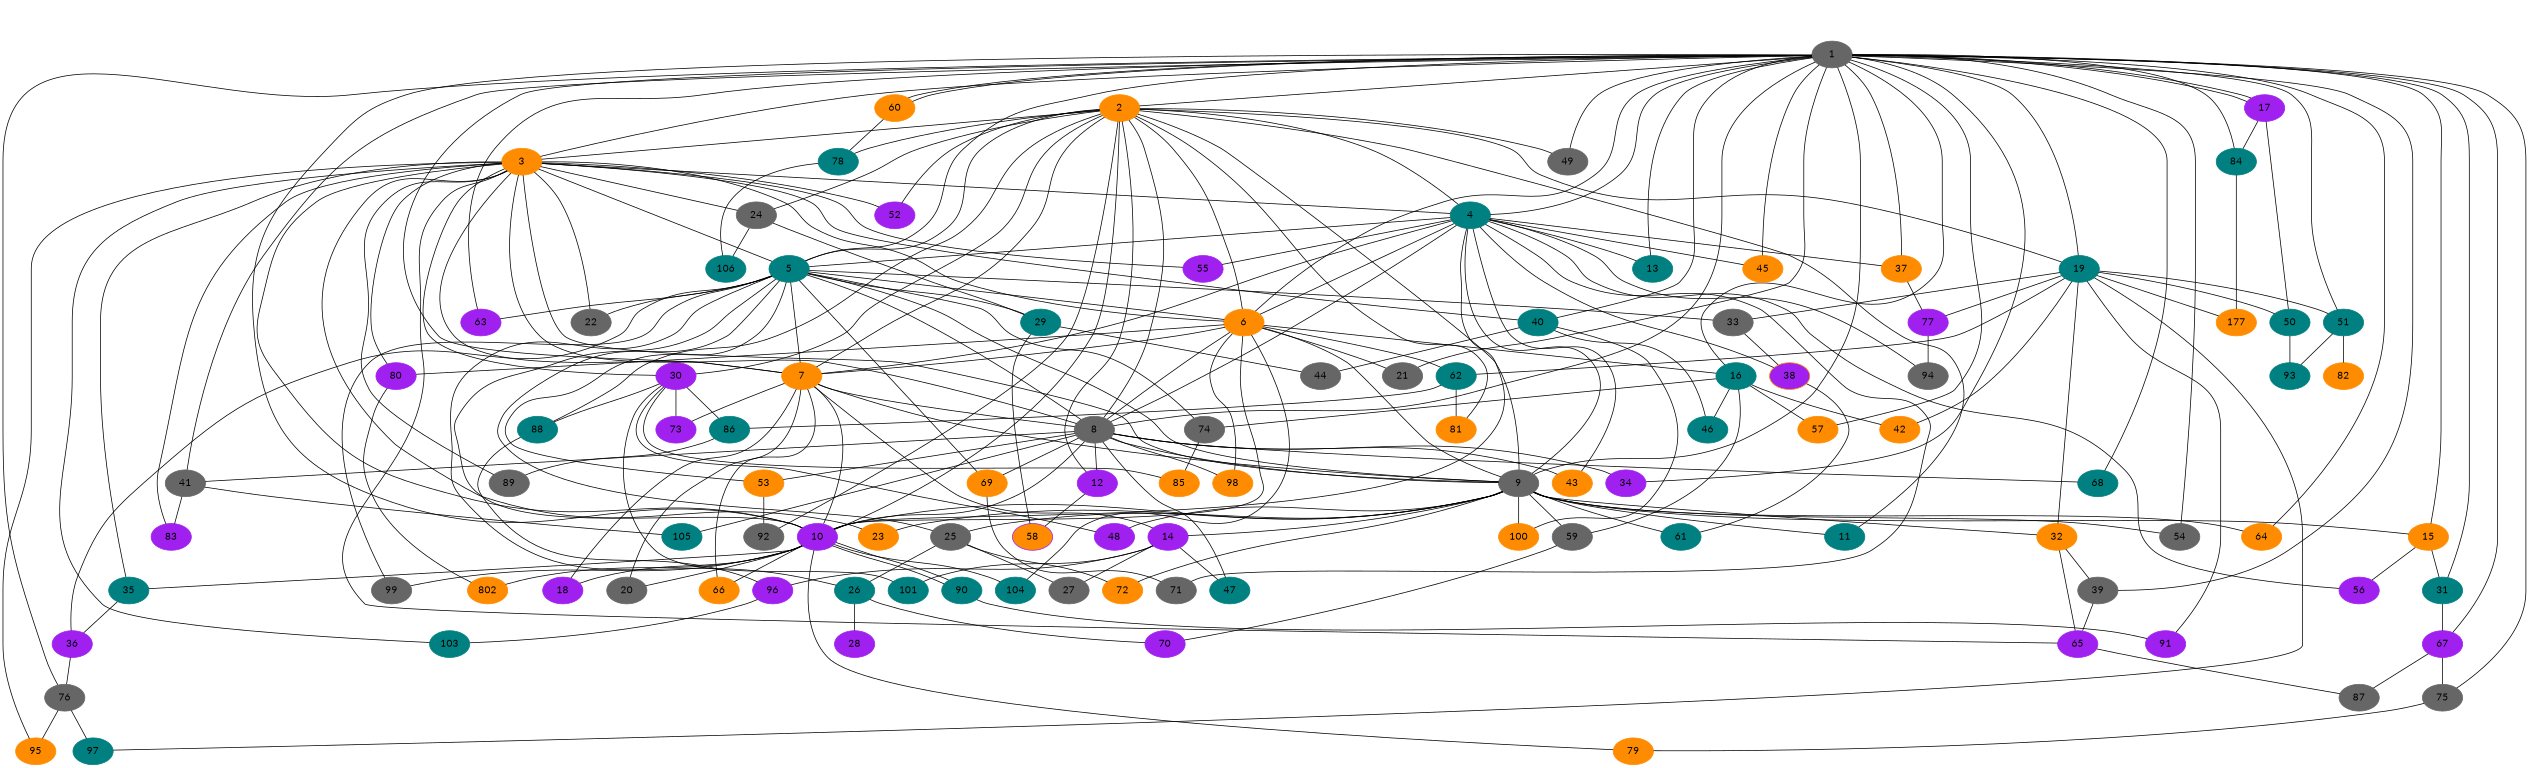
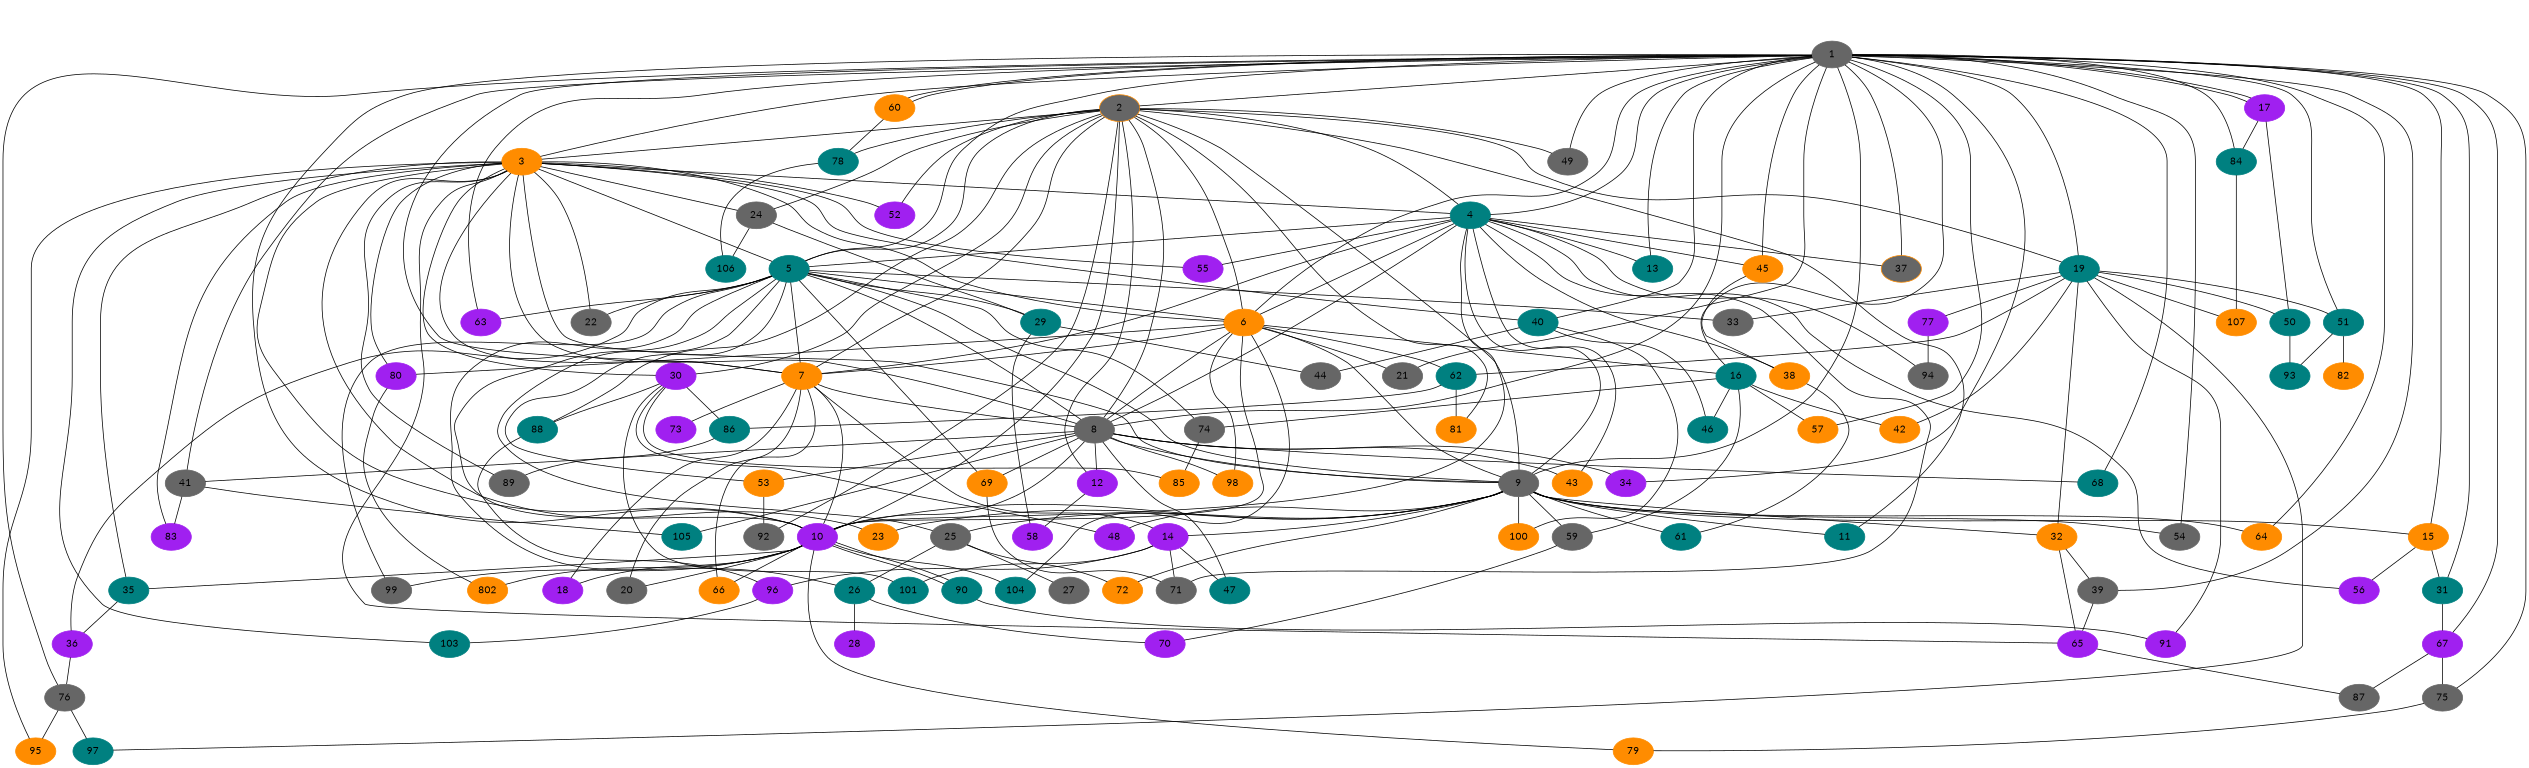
node "2": fillcolor darkorange -> gray40
node "37": fillcolor darkorange -> gray40
edge "37" -- "77": removed
node "177": label "177" -> "107"
edge "33" -- "38": now "45" -- "38"
node "38": fillcolor purple -> darkorange
edge "30" -- "73": removed
edge "7" -- "9": removed
node "58": fillcolor darkorange -> purple
edge "14" -- "27": now "14" -- "71"
